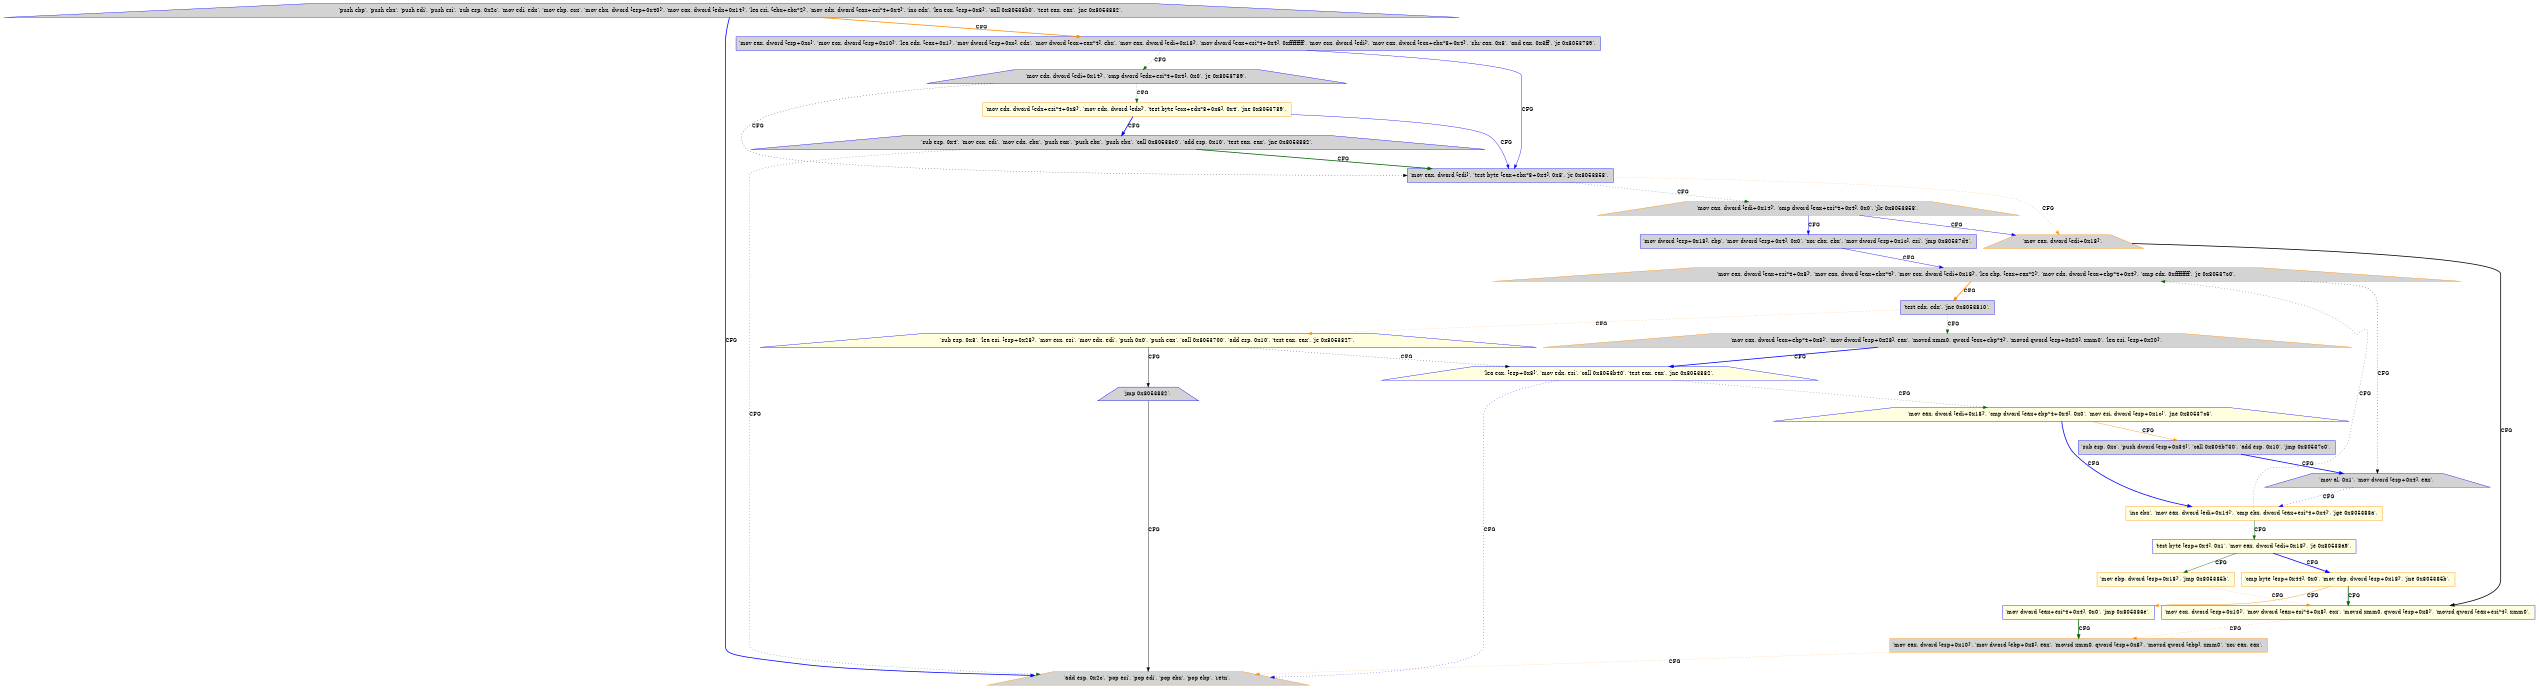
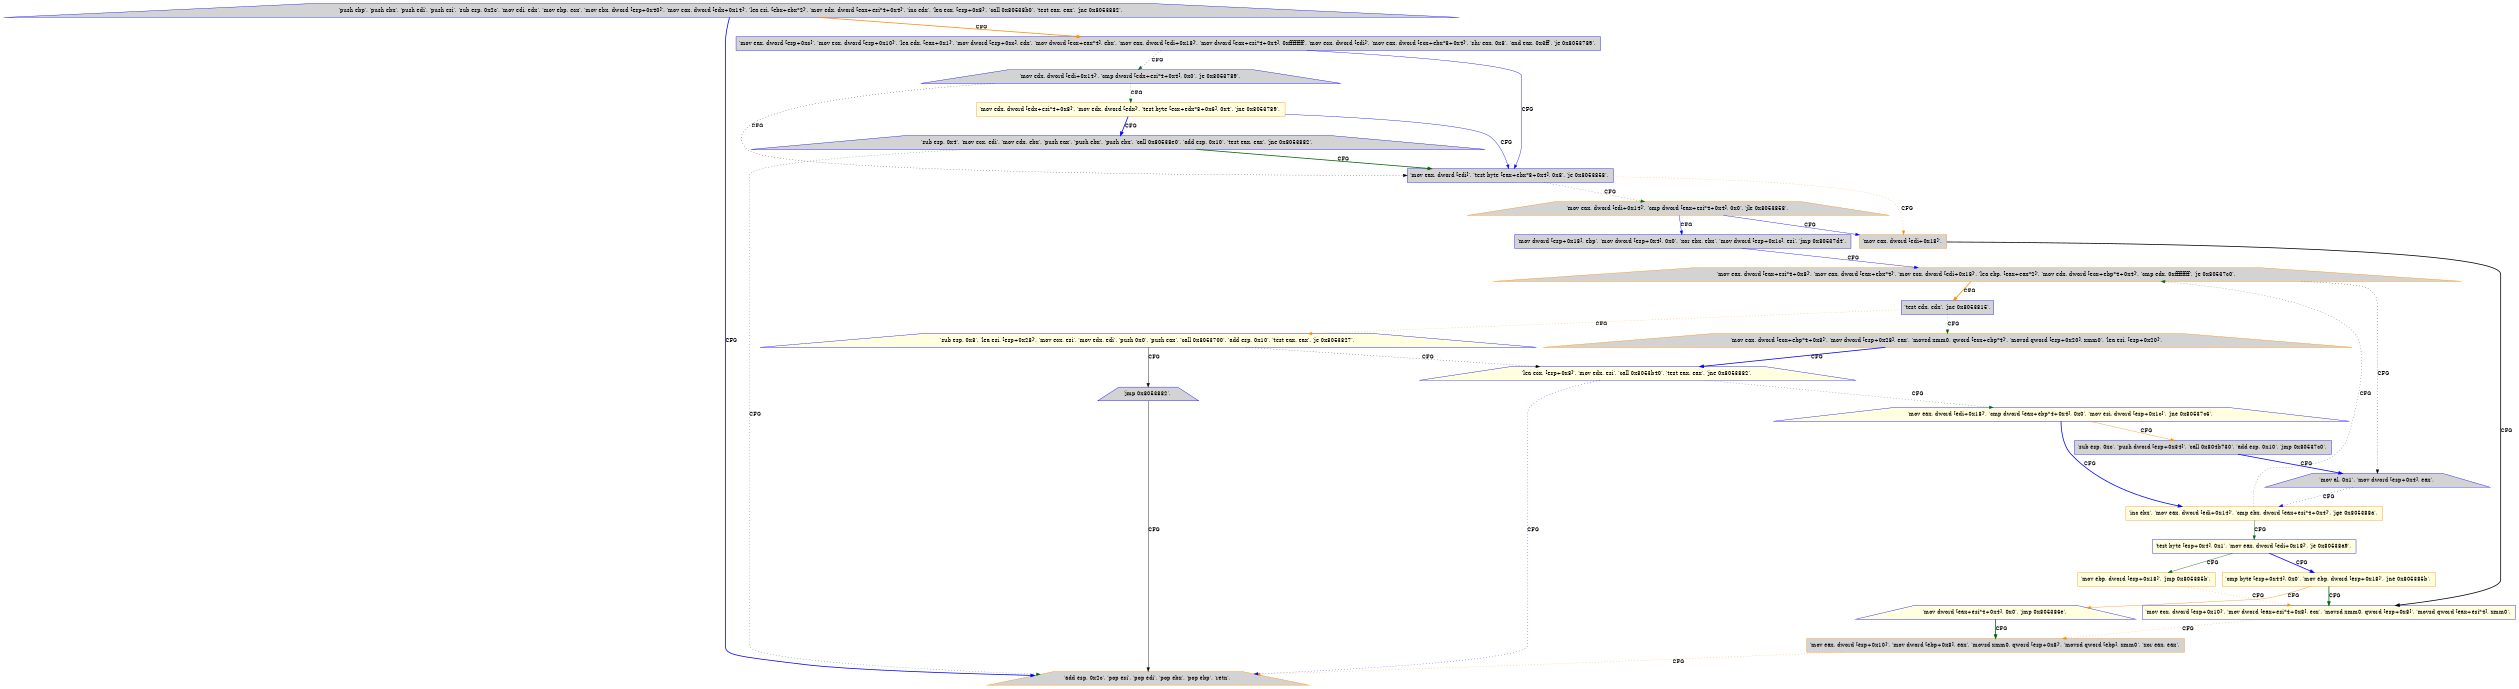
node "'mov eax, dword [edi+0x18]',": shape trapezium -> box
node "'test edx, edx', 'jne 0x8053810',": label "'test edx, edx', 'jne 0x8053810'," -> "'test edx, edx', 'jne 0x8053815',"
node "'mov dword [eax+esi*4+0x4], 0x0', 'jmp 0x805386e',": shape box -> trapezium
